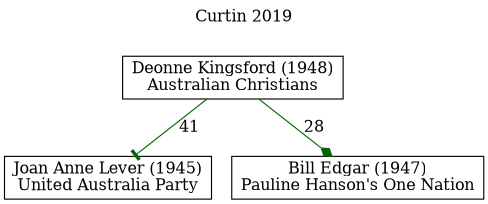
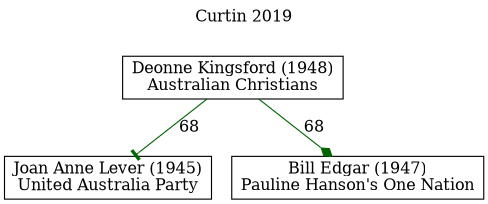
edge "Deonne Kingsford (1948) Australian Christians" -> "Joan Anne Lever (1945) United Australia Party": label "41" -> "68"
edge "Deonne Kingsford (1948) Australian Christians" -> "Bill Edgar (1947) Pauline Hanson's One Nation": label "28" -> "68"
